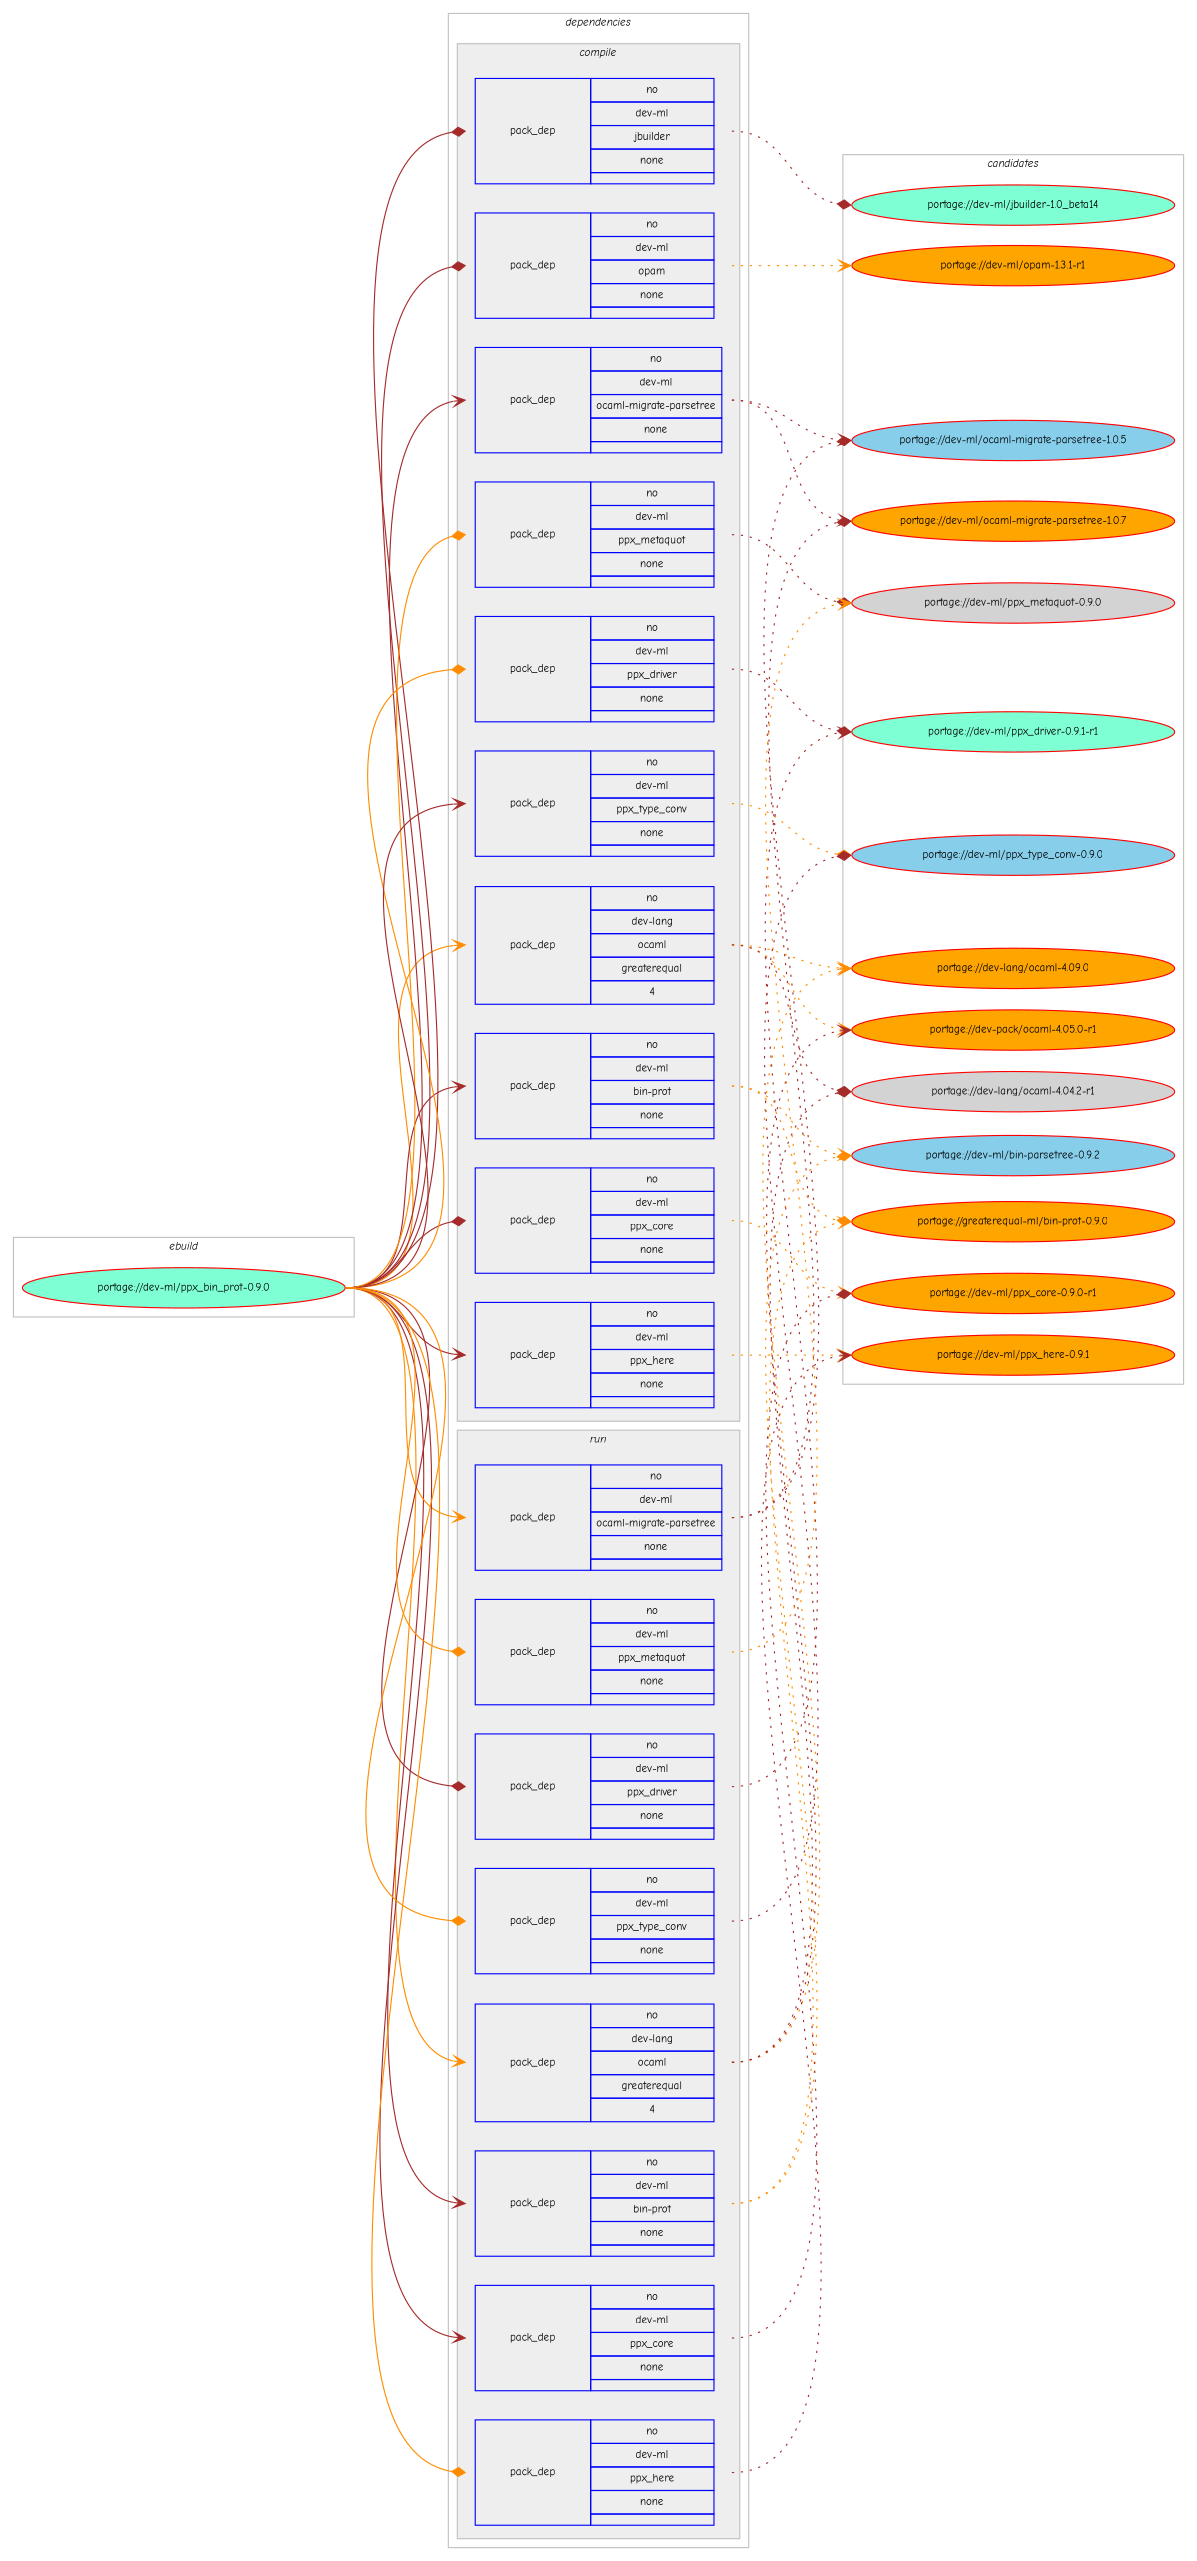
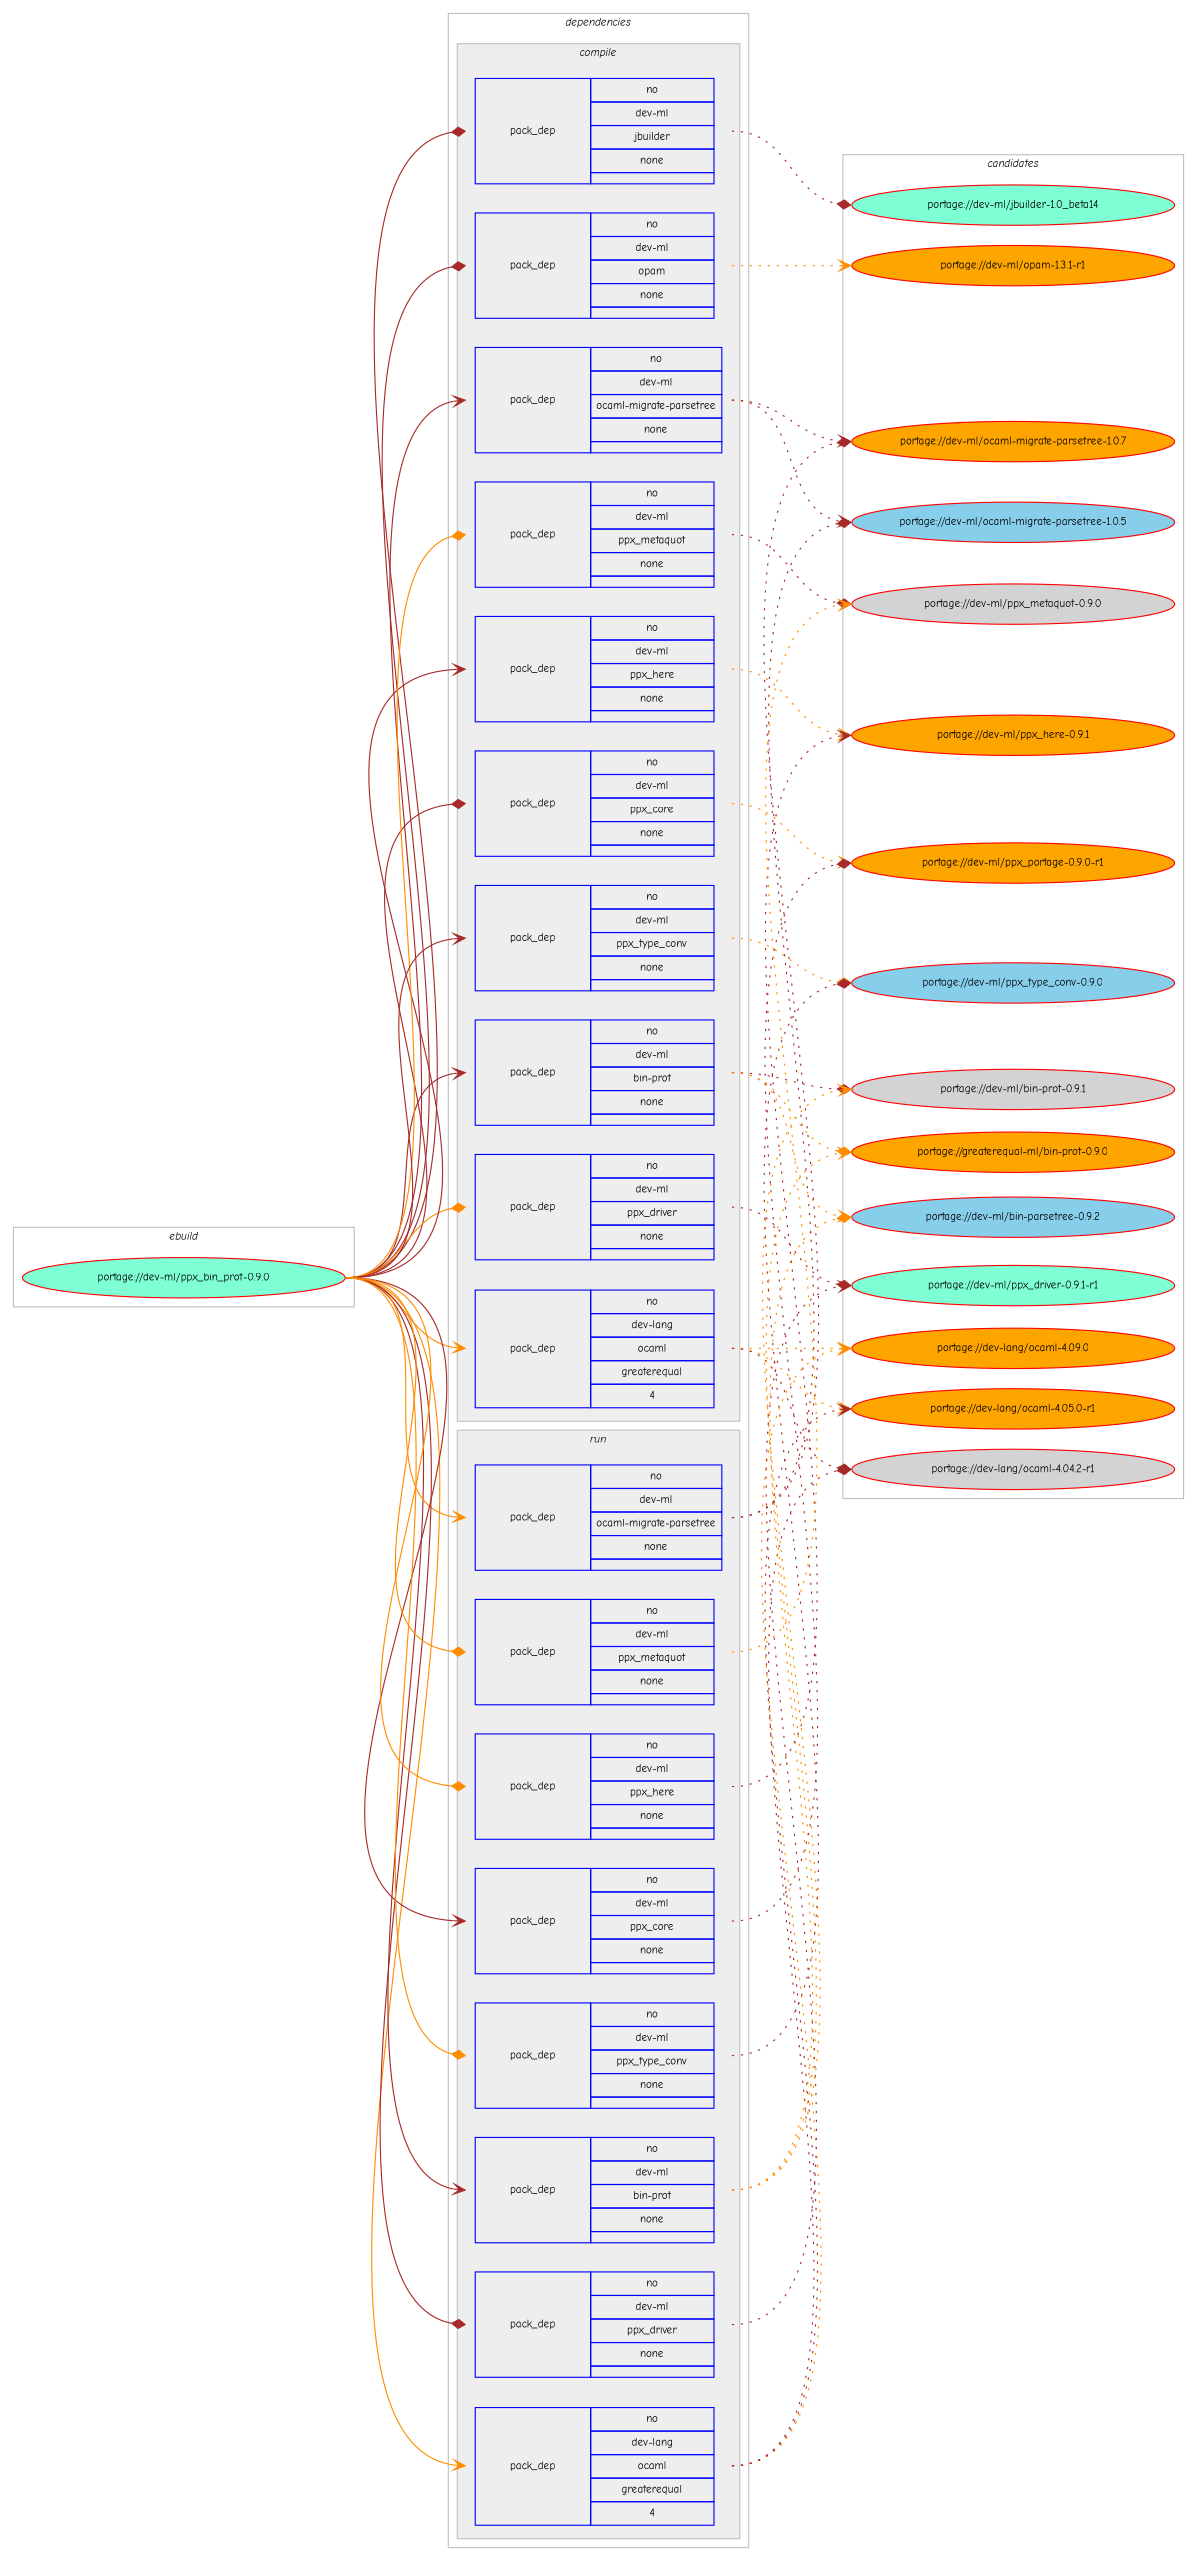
node "portage://dev-pack/ocaml-4.05.0-r1": label "portage://dev-pack/ocaml-4.05.0-r1" -> "portage://dev-lang/ocaml-4.05.0-r1"
node "portage://dev-ml/bin-prot-0.9.1": added
node "portage://dev-ml/ppx_core-0.9.0-r1": label "portage://dev-ml/ppx_core-0.9.0-r1" -> "portage://dev-ml/ppx_portage-0.9.0-r1"
